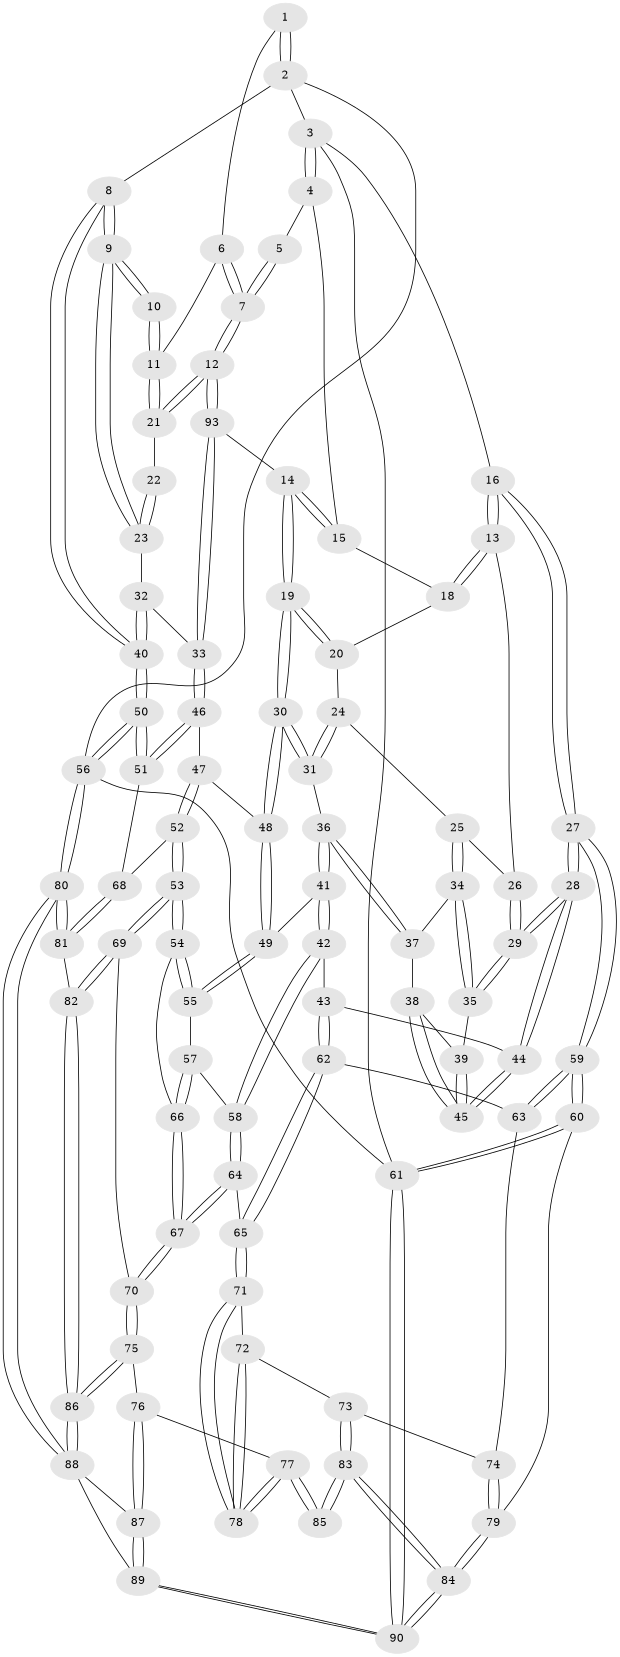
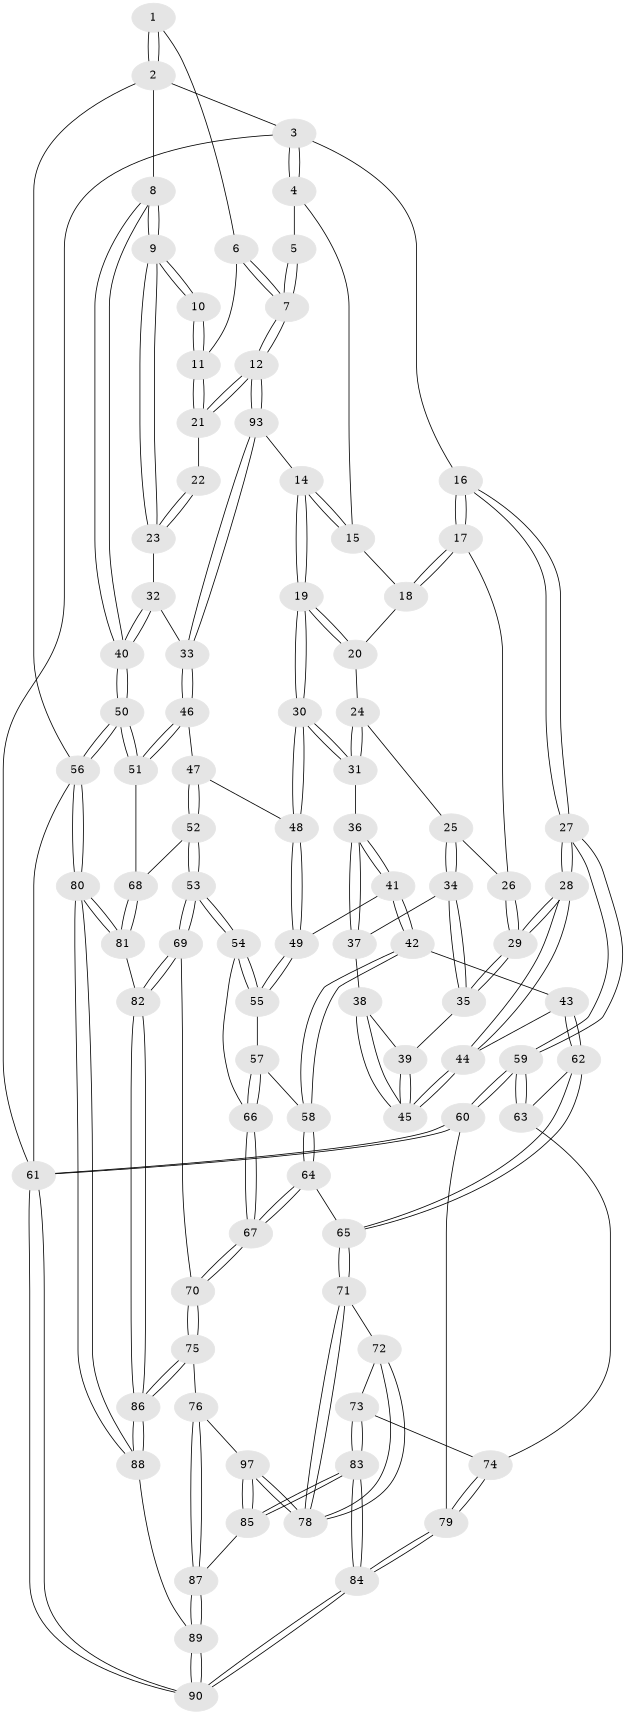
node "13": label "13" -> "17"
node "77": label "77" -> "97"
edge "88" -- "87": now "85" -- "87"
